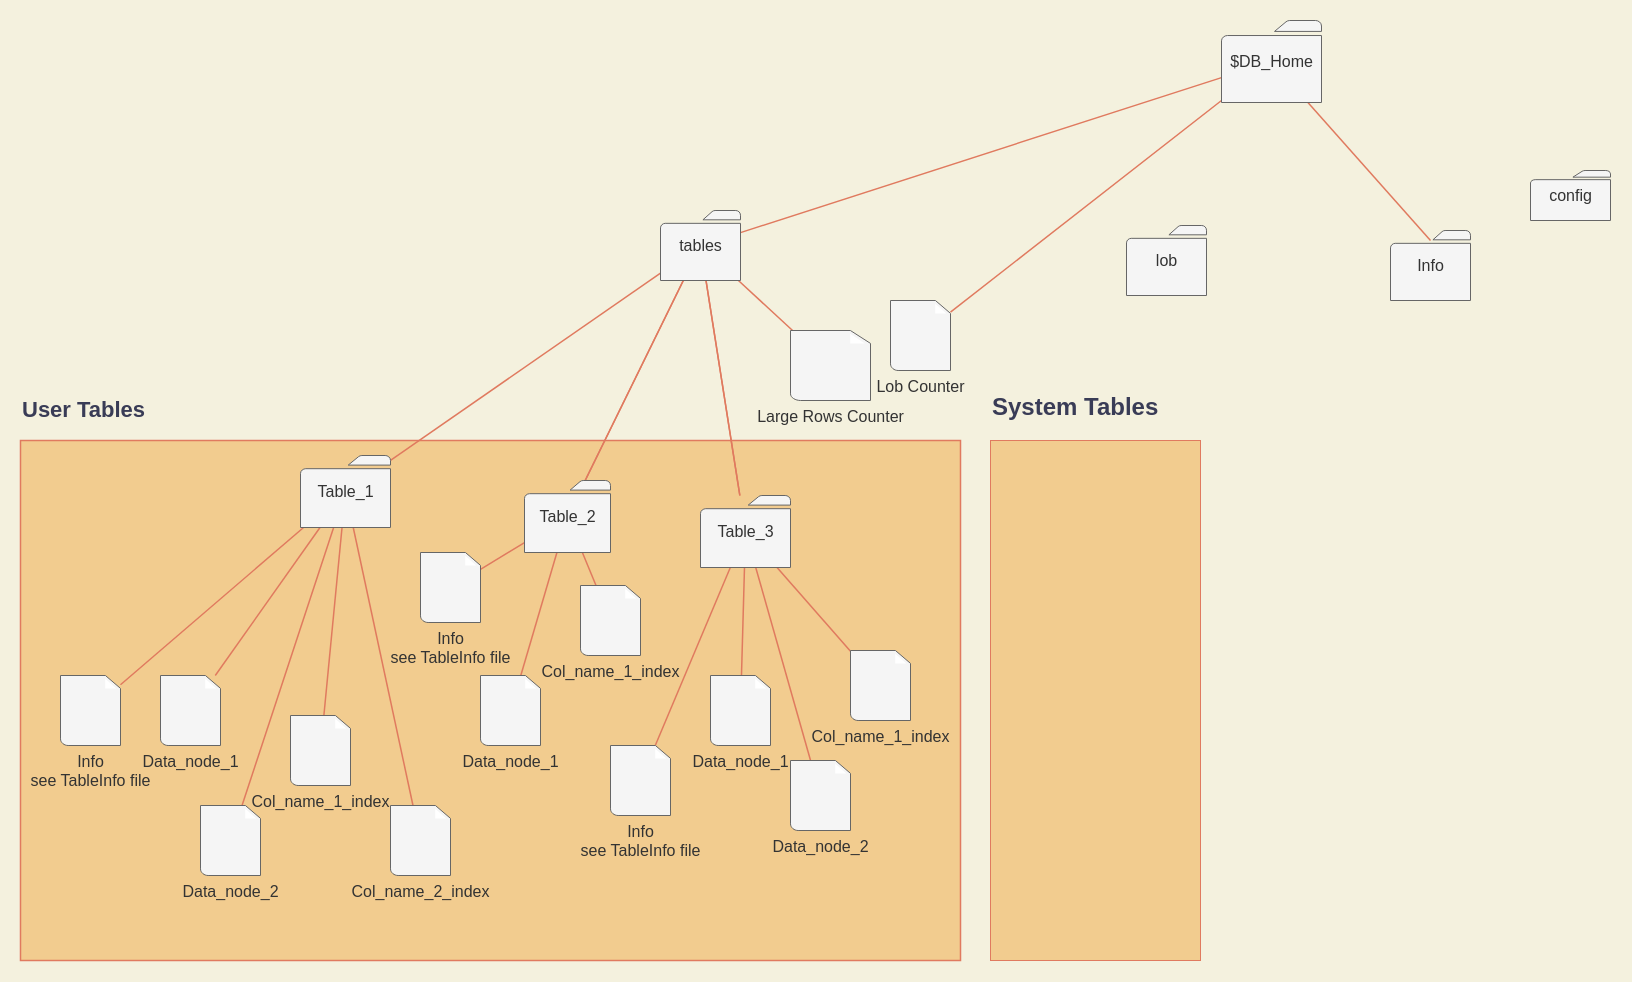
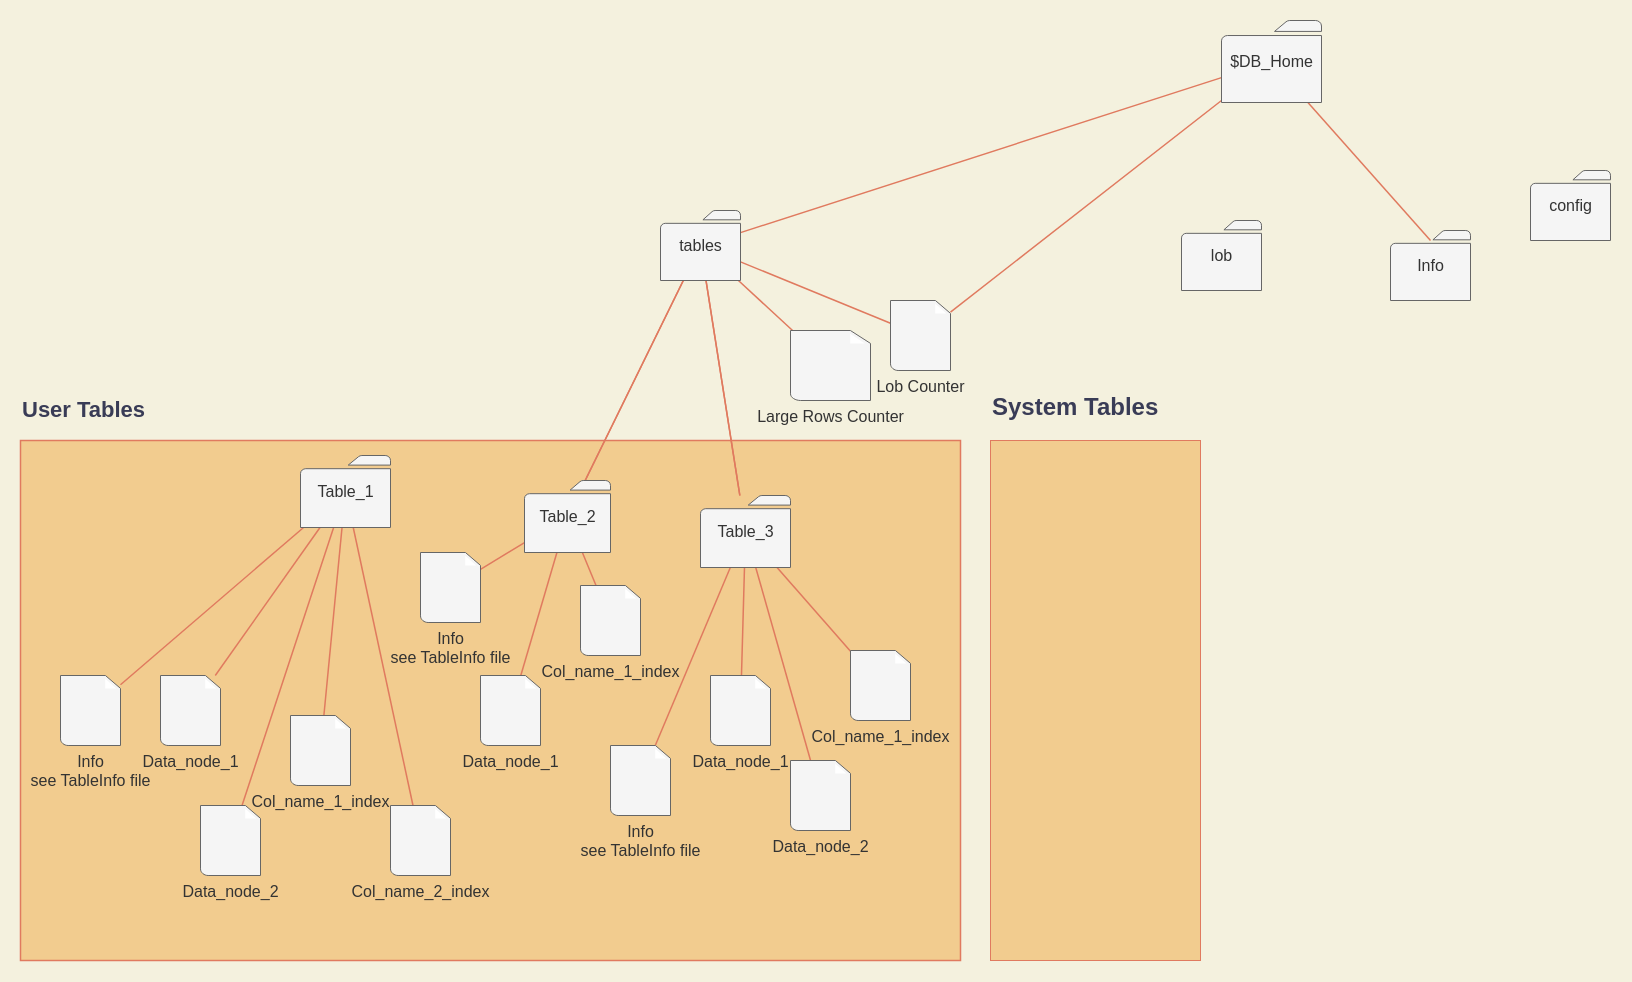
node "config": size 80x50 -> 80x70
node "lob": moved (1167, 261) -> (1222, 256)
edge "tables" -- "Table_1": now "tables" -- "Lob Counter"
